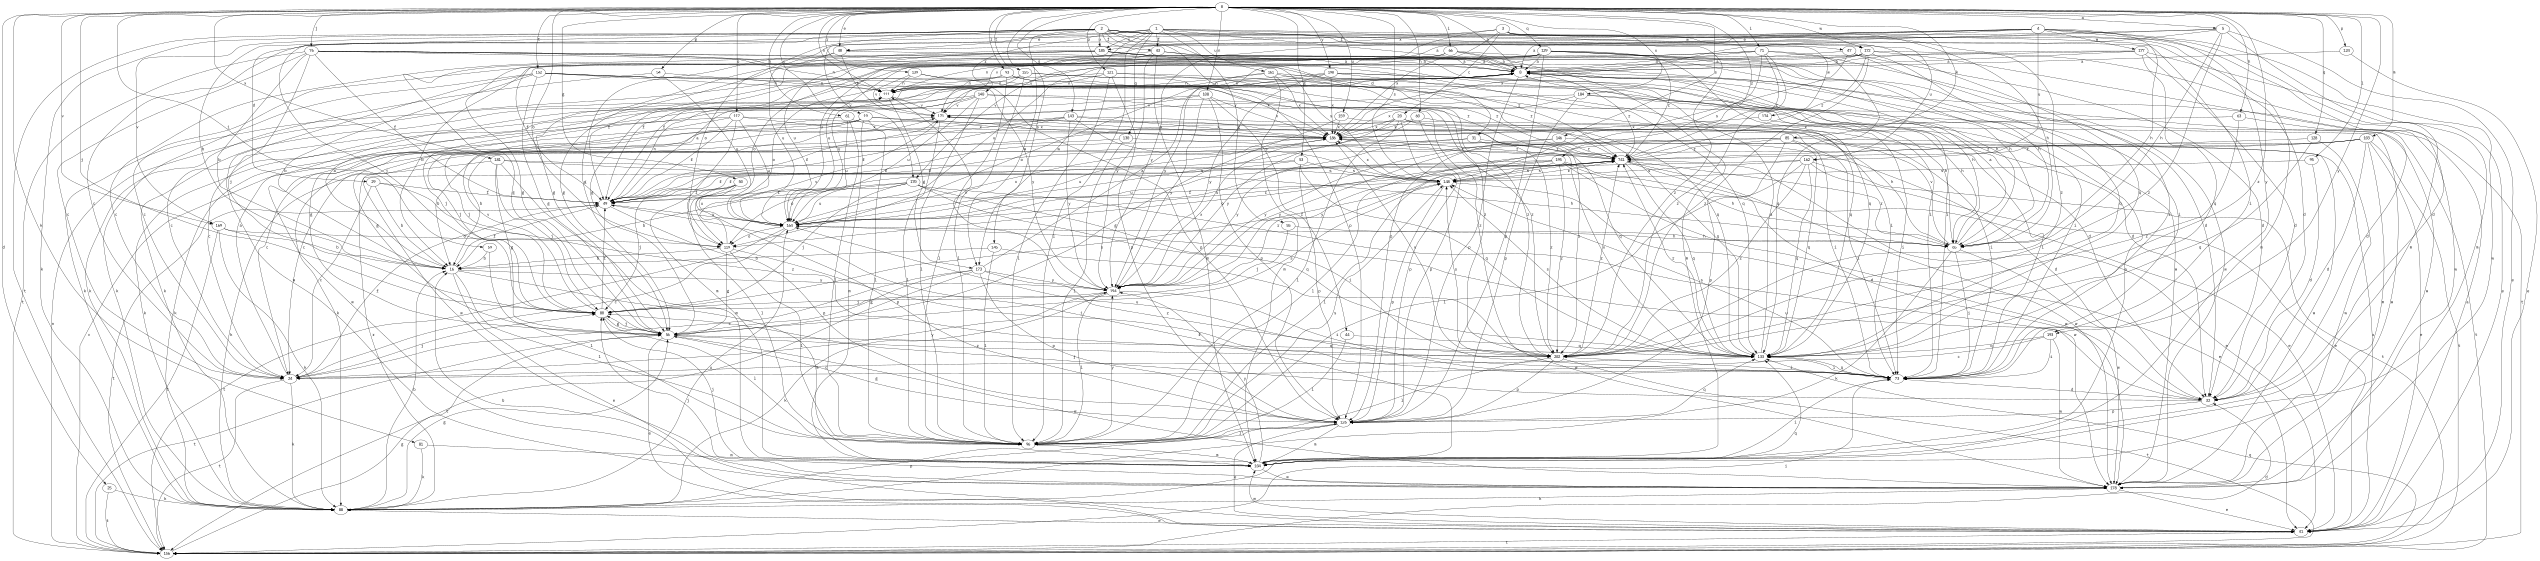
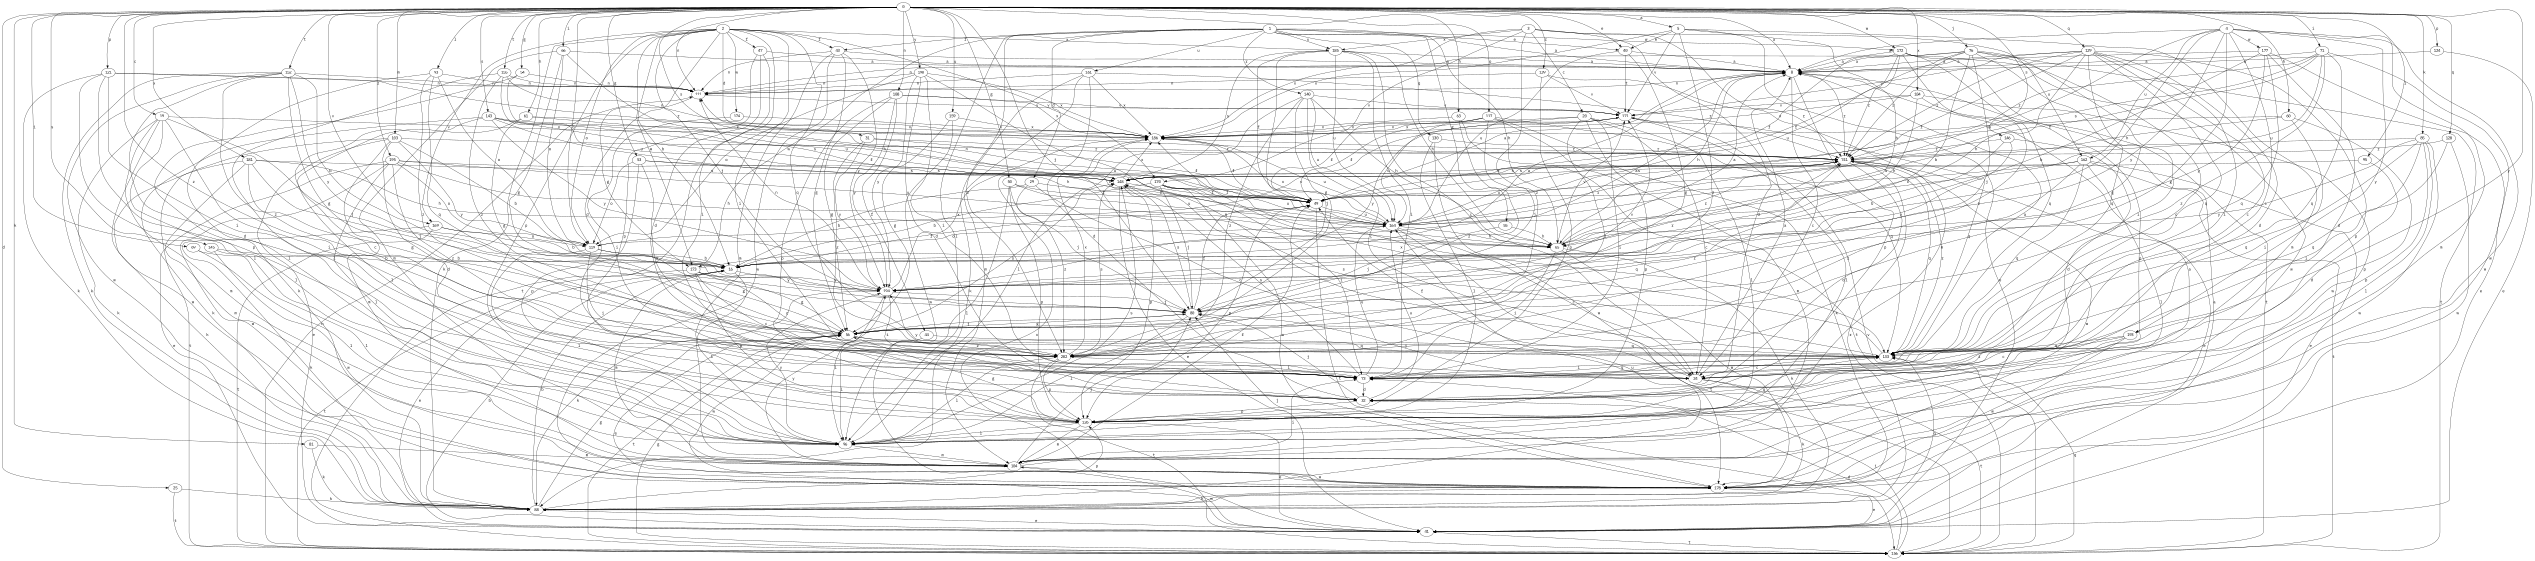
edge "186" -> "49": reversed
